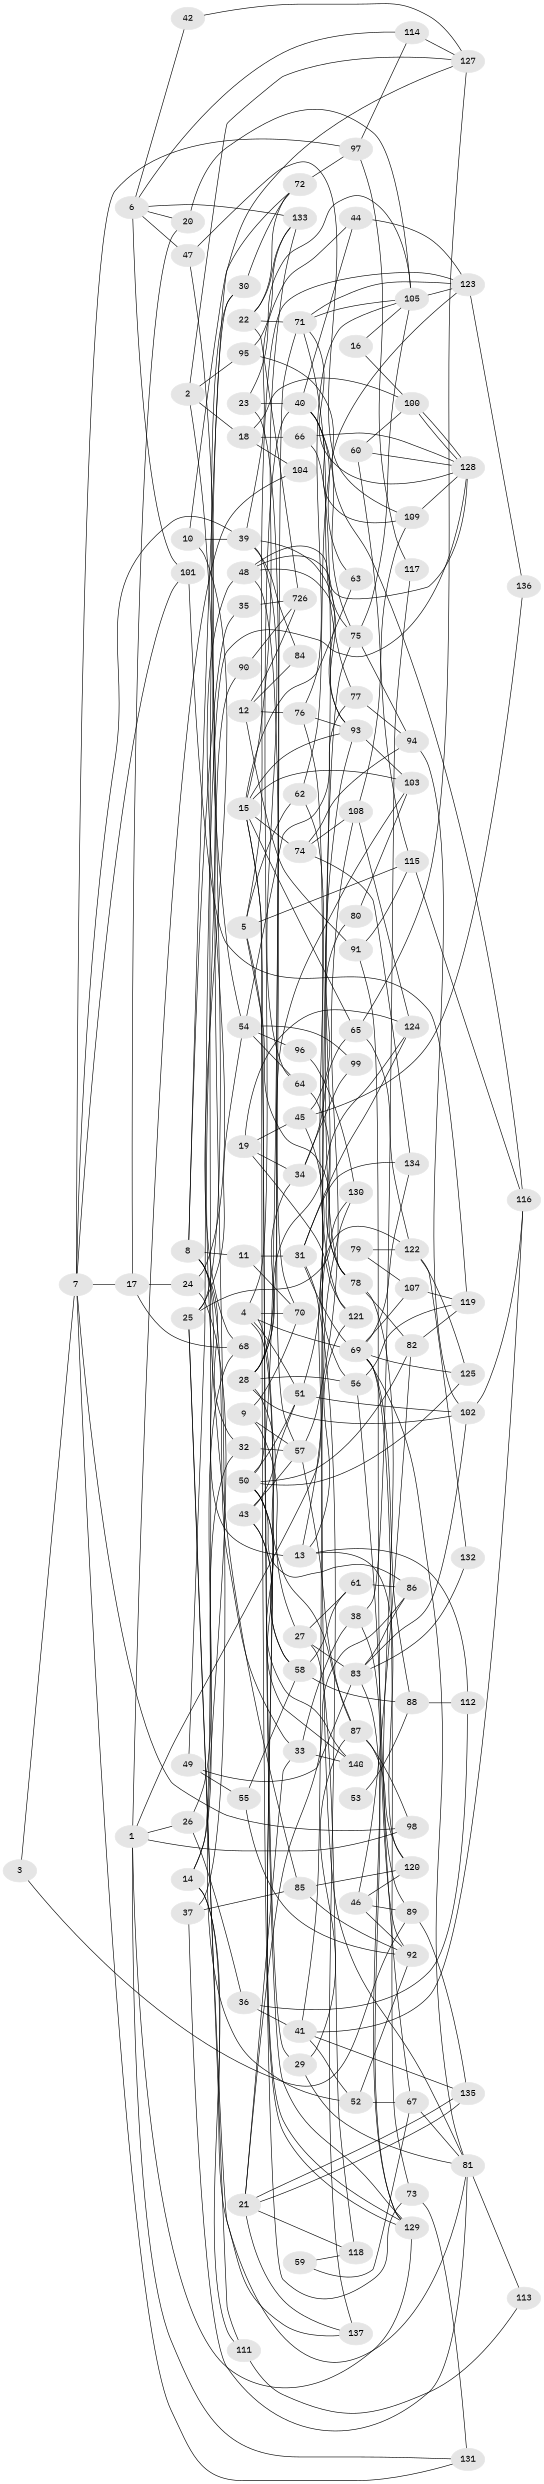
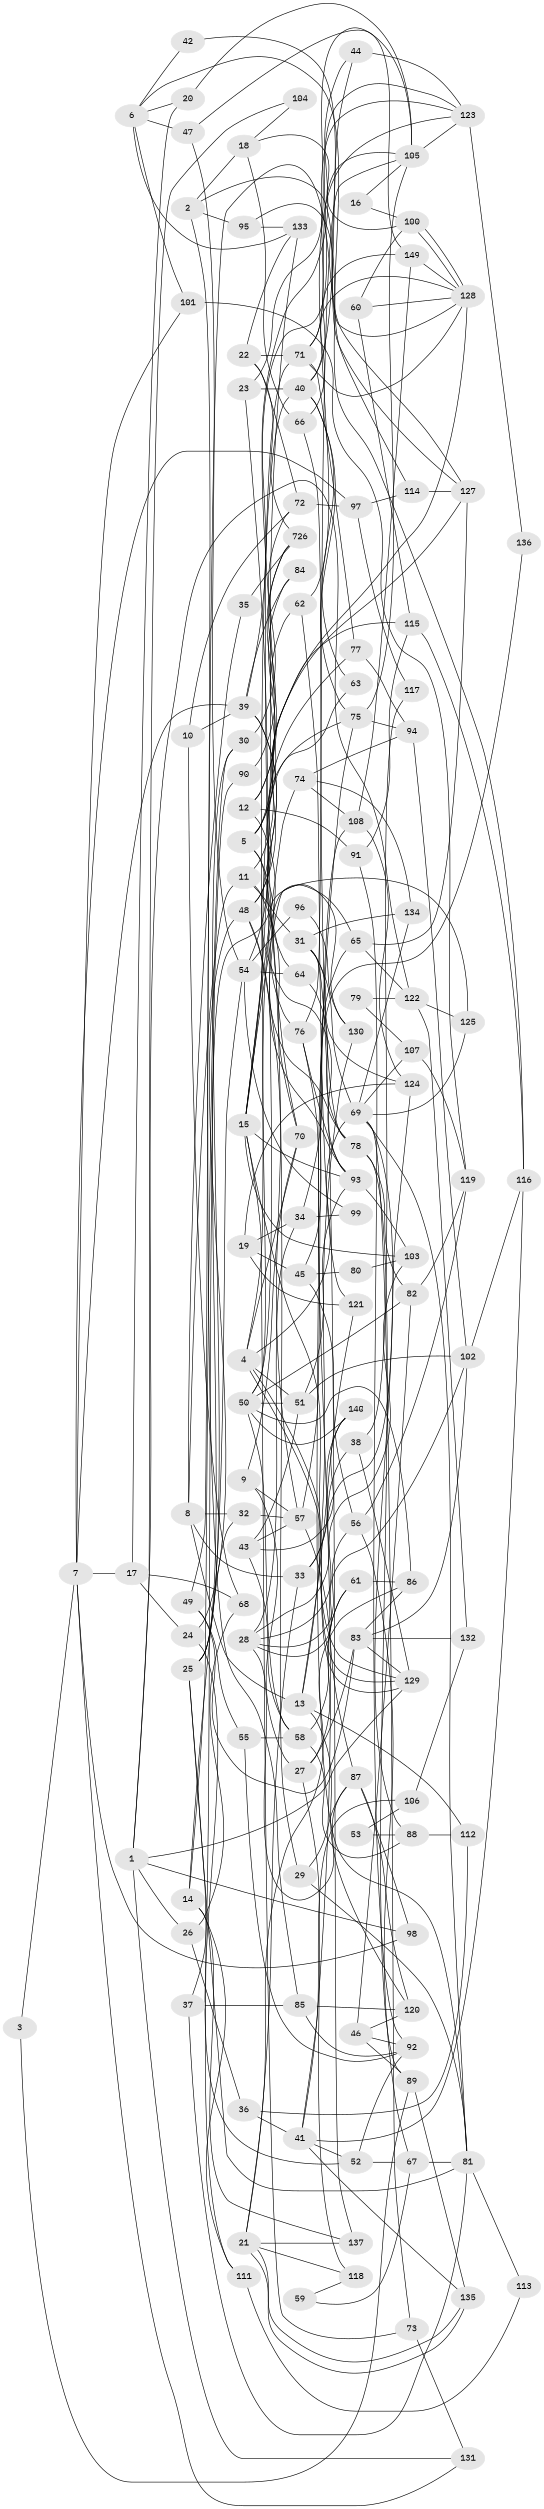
node "109": label "109" -> "149"
edge "127" -- "8": now "127" -- "11"
node "106": added
